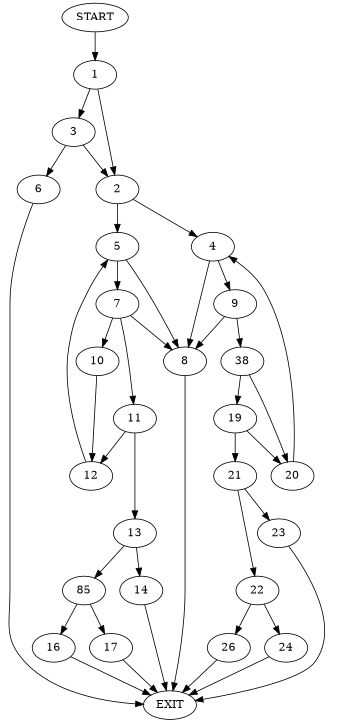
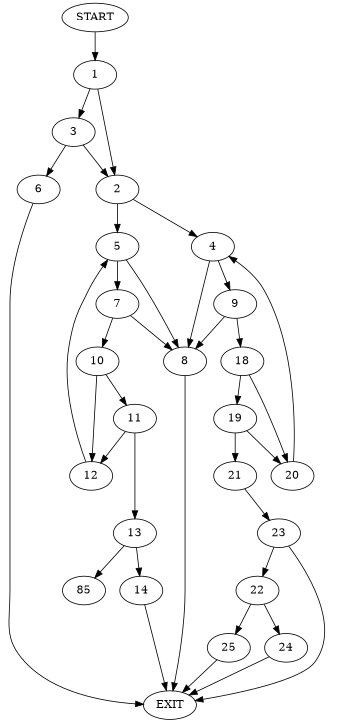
edge "7" -> "11": now "10" -> "11"
node "38": label "38" -> "18"
edge "21" -> "22": now "23" -> "22"
node "16": removed
node "17": removed
node "26": label "26" -> "25"
